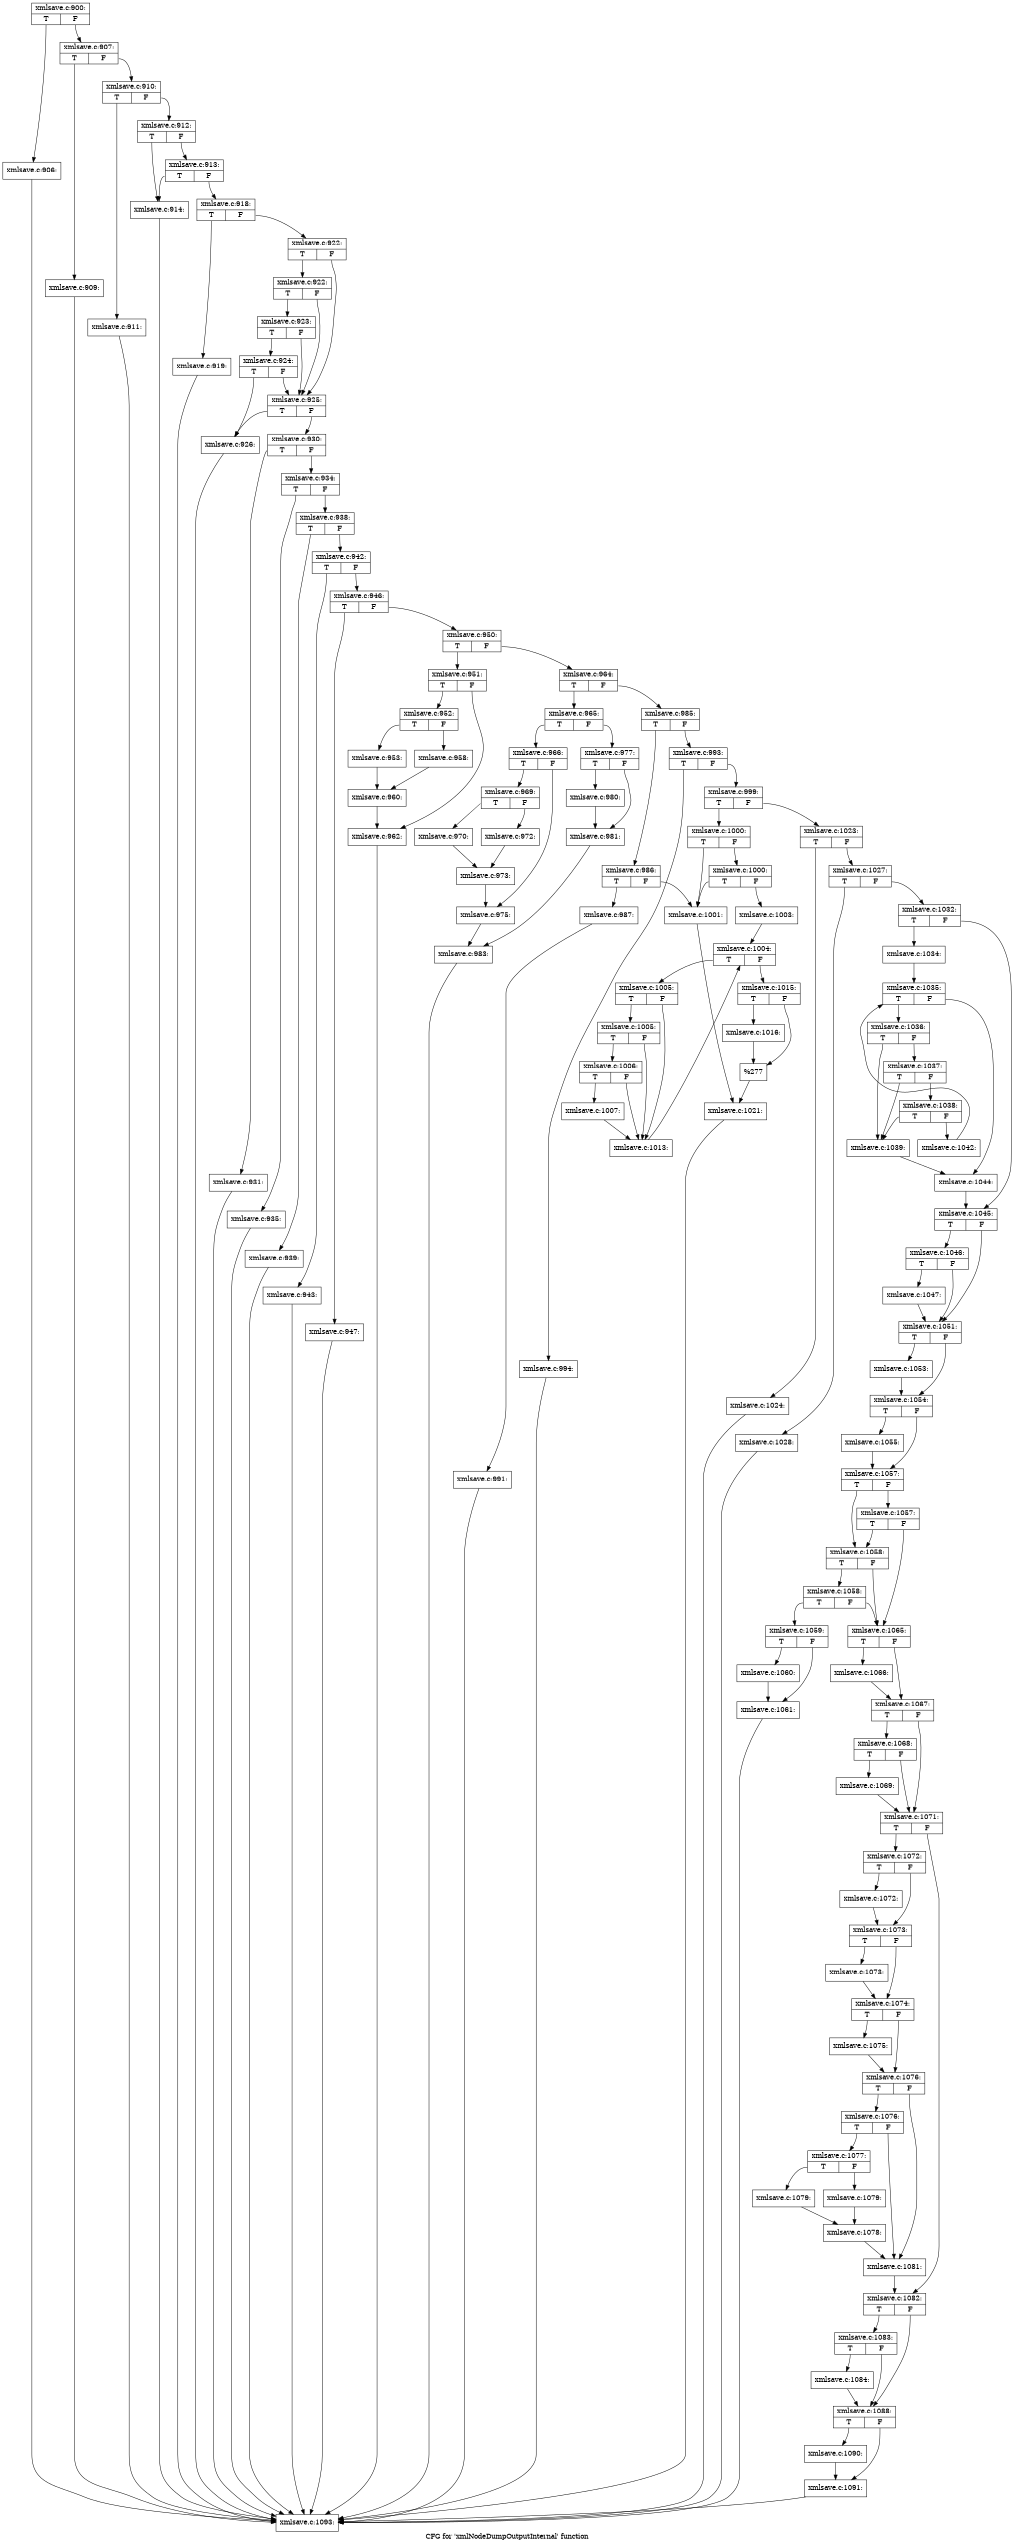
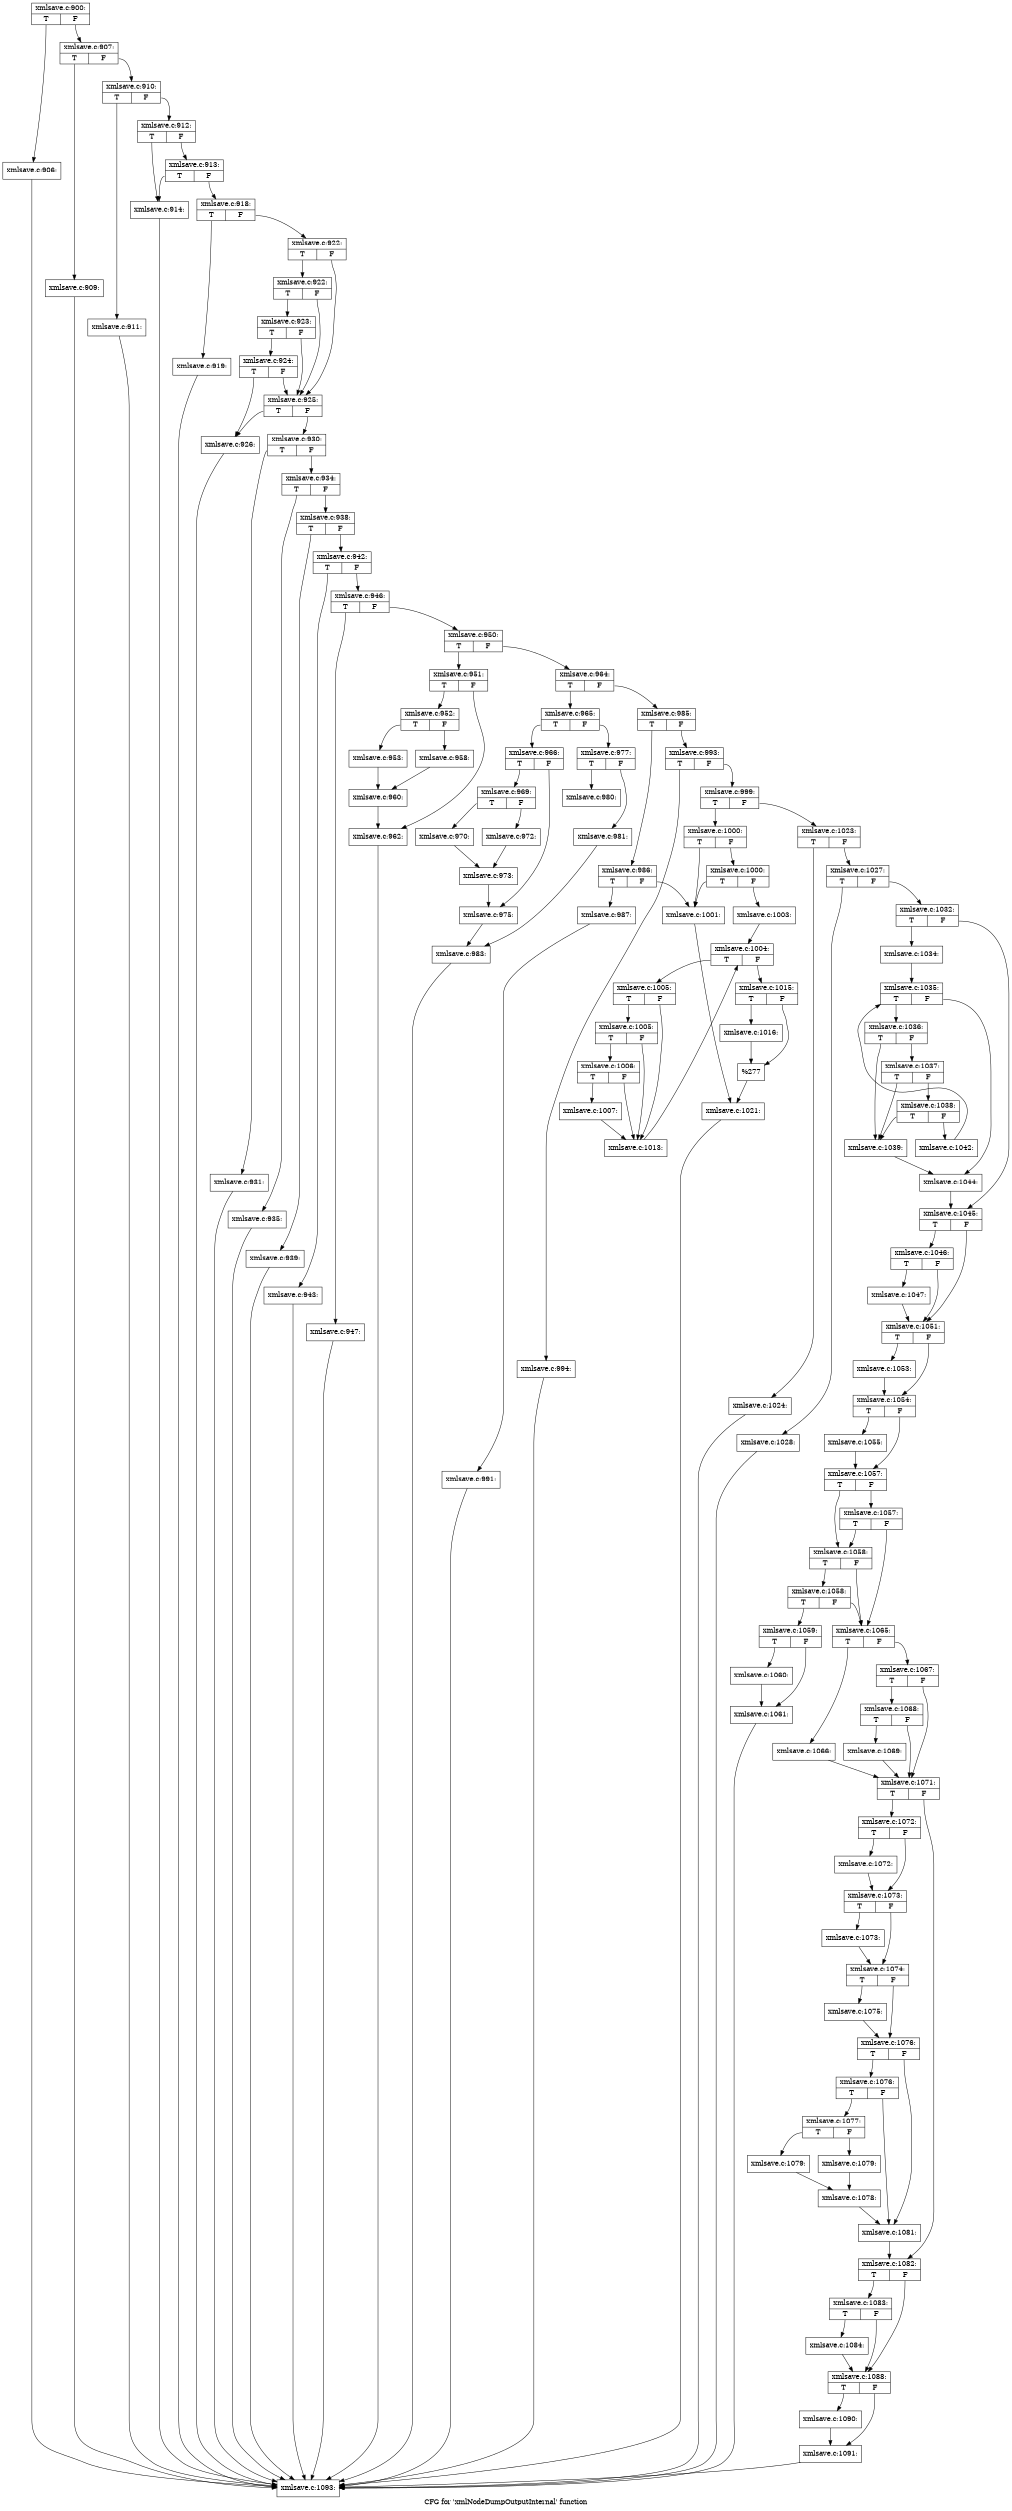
edge "xmlsave.c:980:" -> "xmlsave.c:981:": removed
edge "xmlsave.c:1066:" -> "xmlsave.c:1067:": now "xmlsave.c:1066:" -> "xmlsave.c:1071:"
